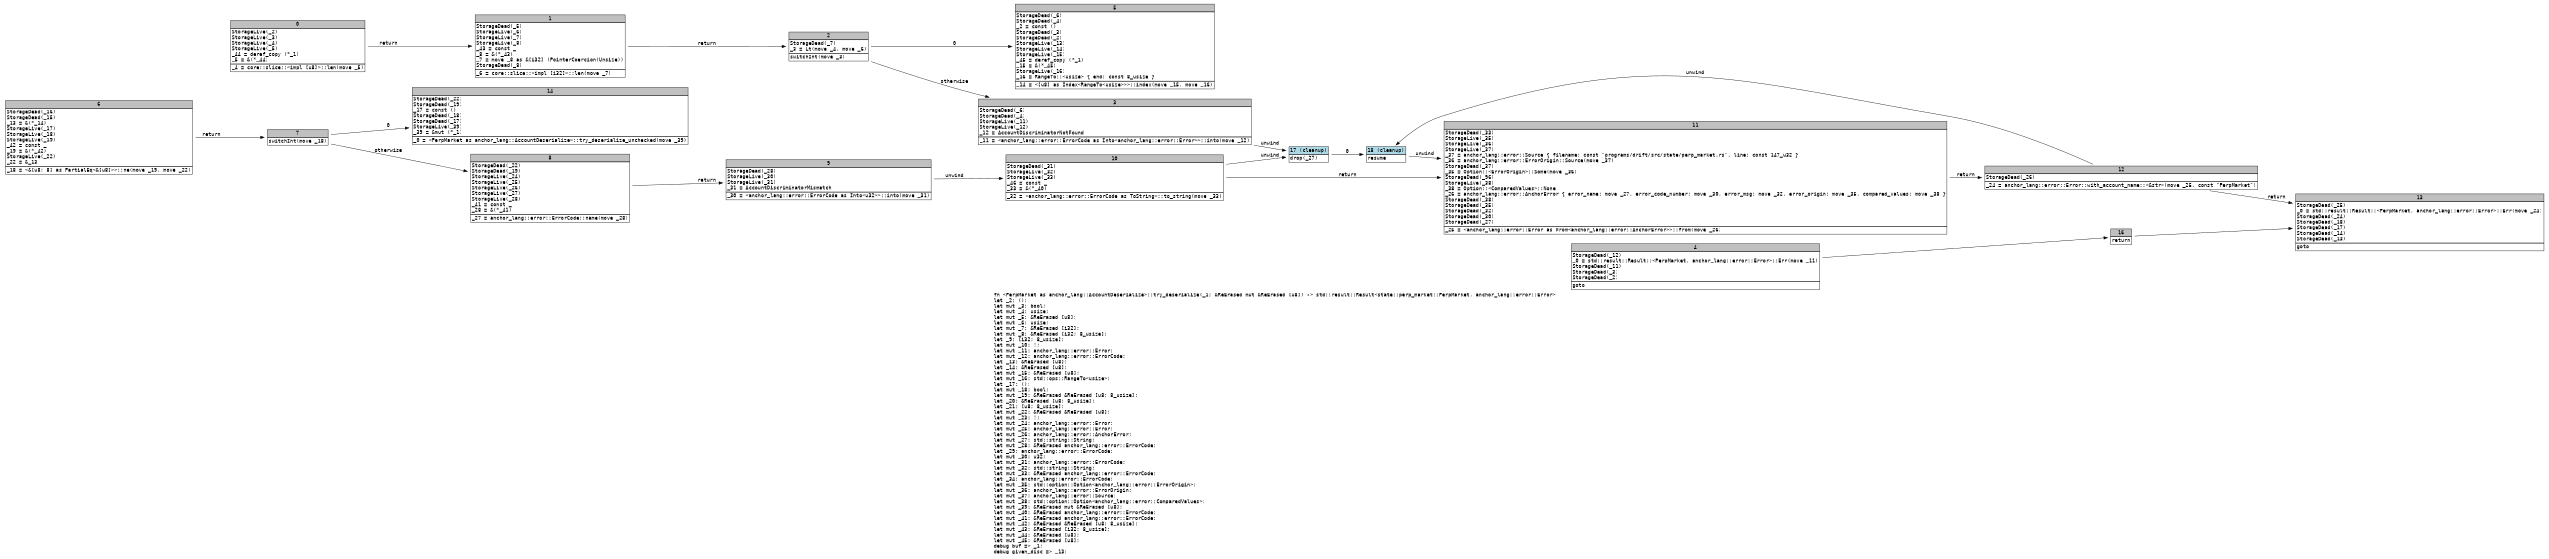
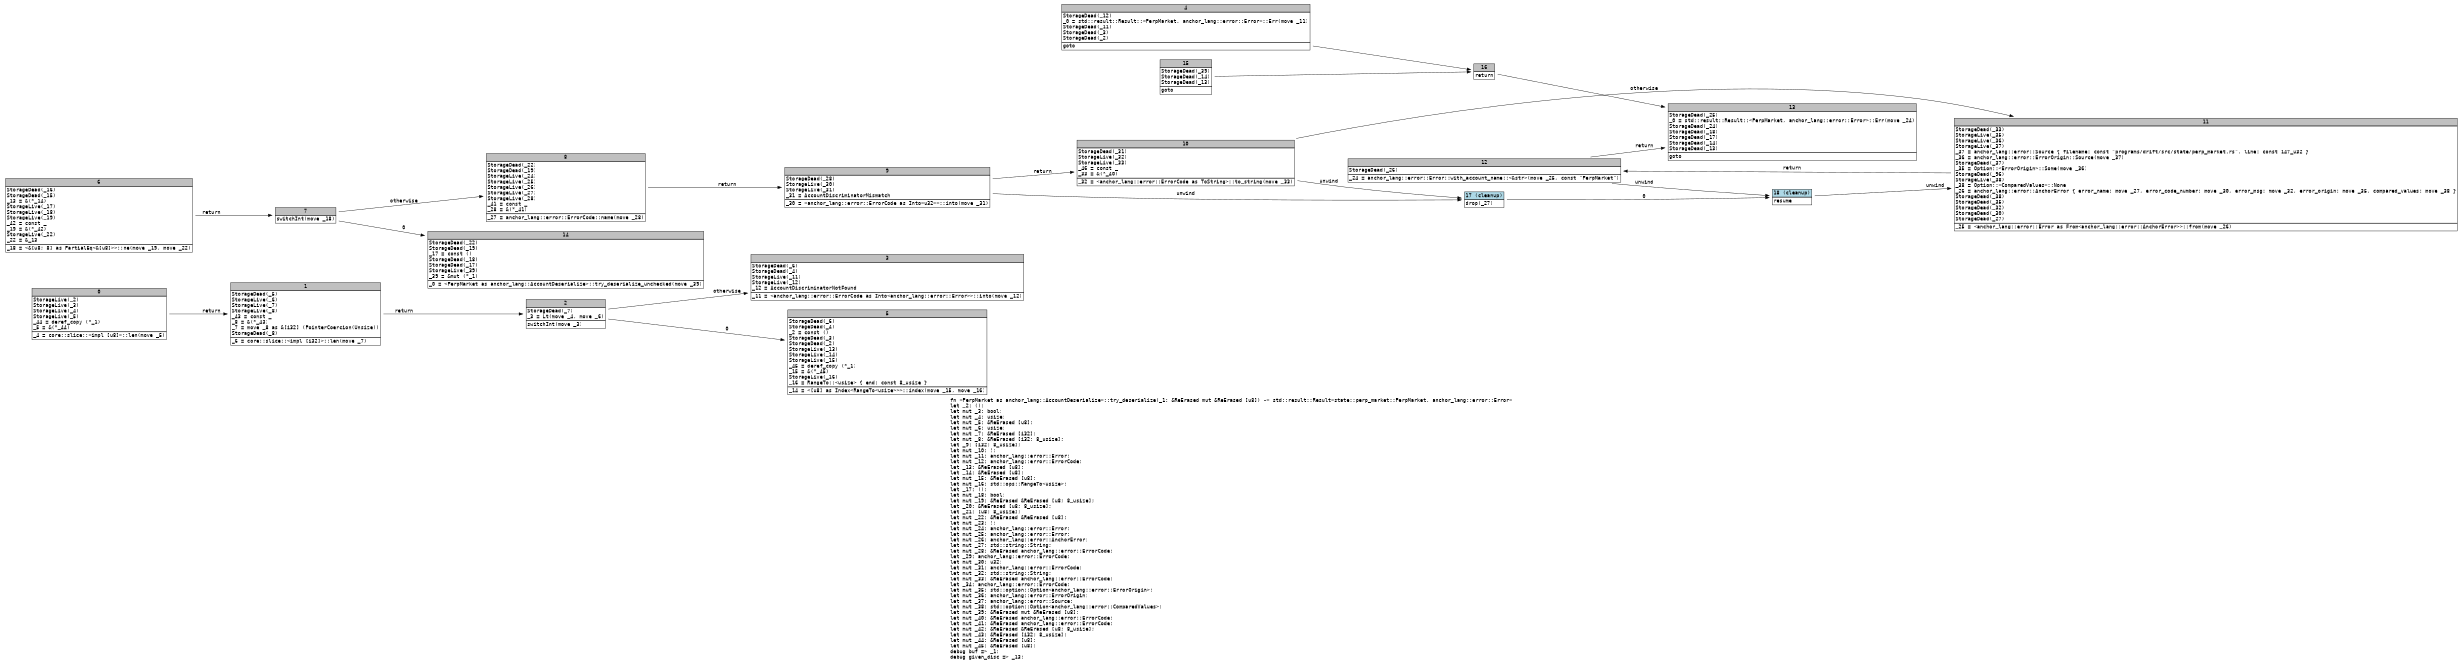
node "15": added
edge "3" -> "17 (cleanup)": now "9" -> "17 (cleanup)"
edge "10" -> "11": label "return" -> "otherwise"
edge "9" -> "10": label "unwind" -> "return"
